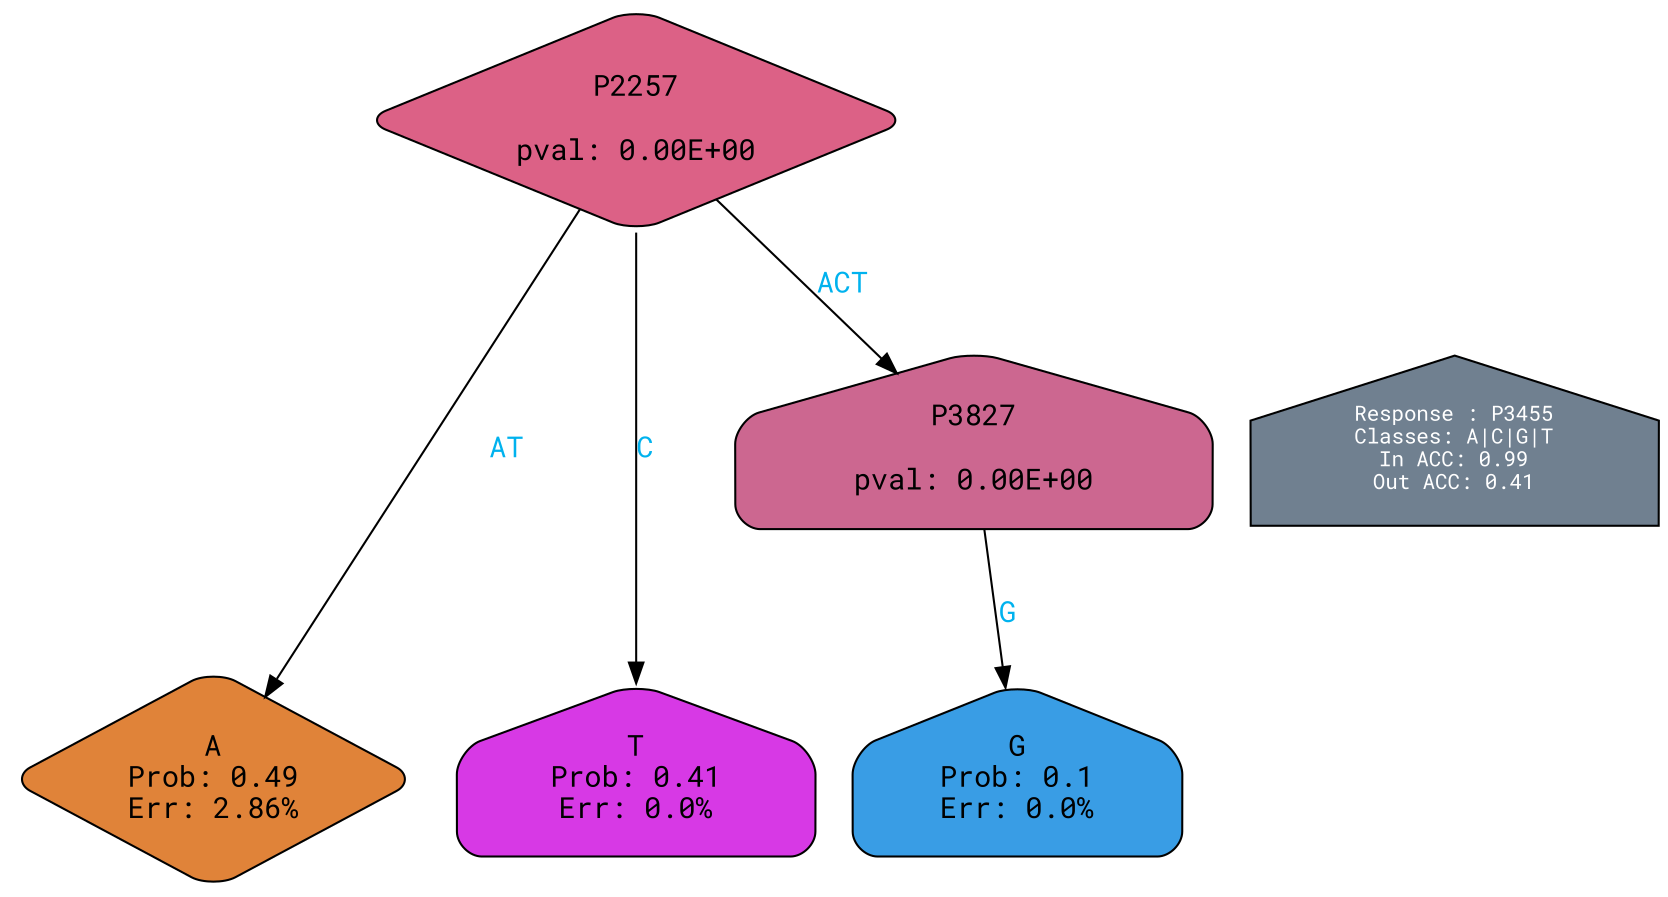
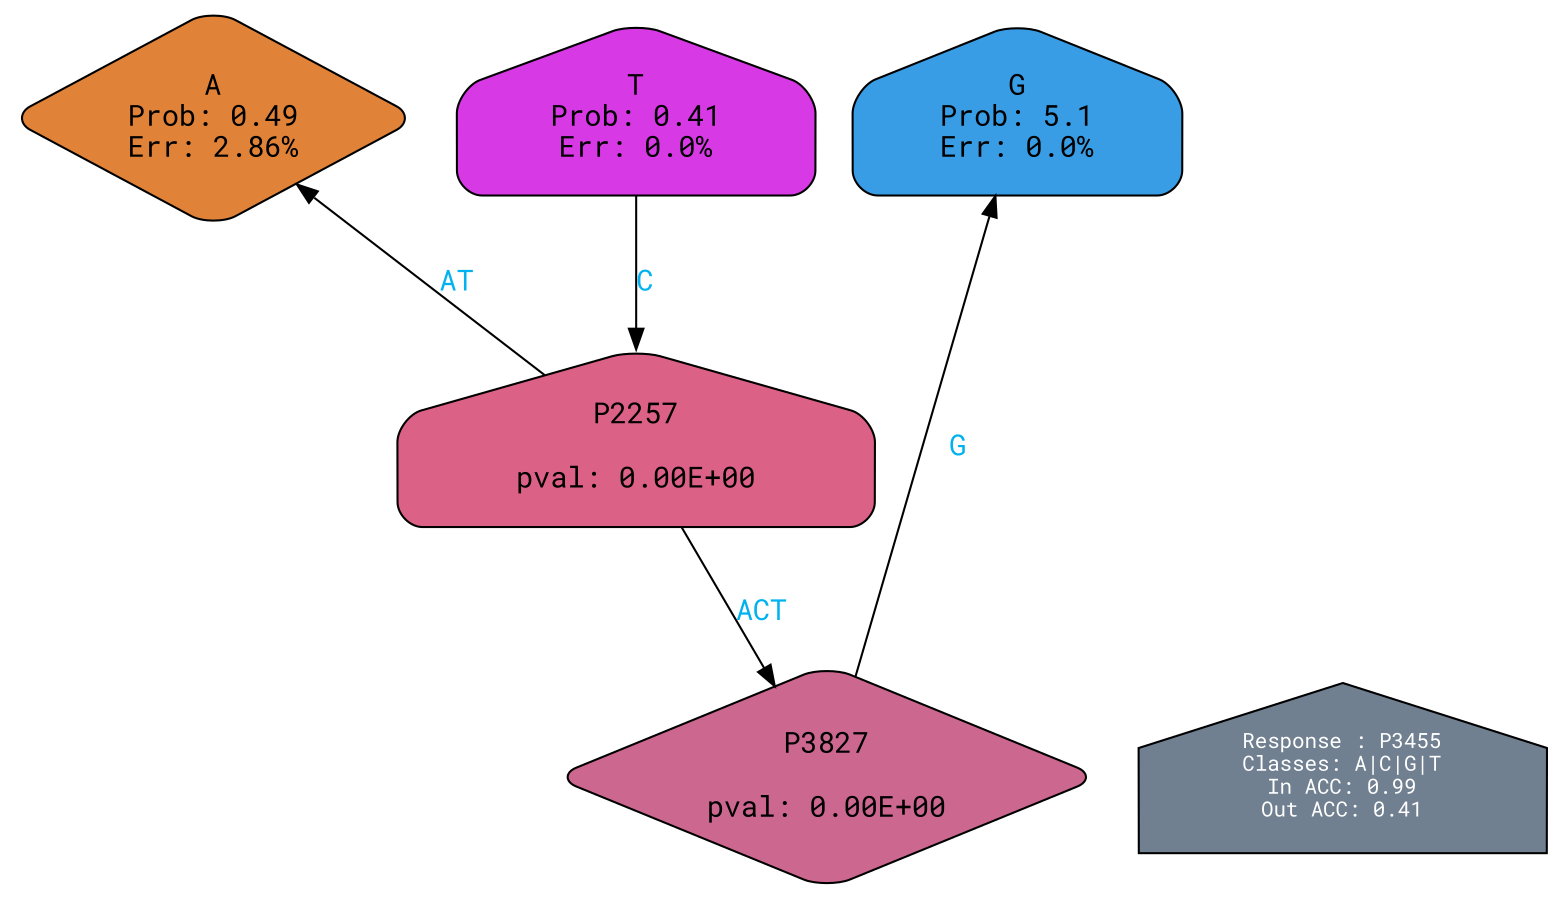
node "P2257 pval: 0.00E+00": shape diamond -> house
edge "P2257 pval: 0.00E+00" -> "T Prob: 0.41 Err: 0.0%": reversed
node "P3827 pval: 0.00E+00": shape house -> diamond
node "G Prob: 0.1 Err: 0.0%": label "G Prob: 0.1 Err: 0.0%" -> "G Prob: 5.1 Err: 0.0%"
